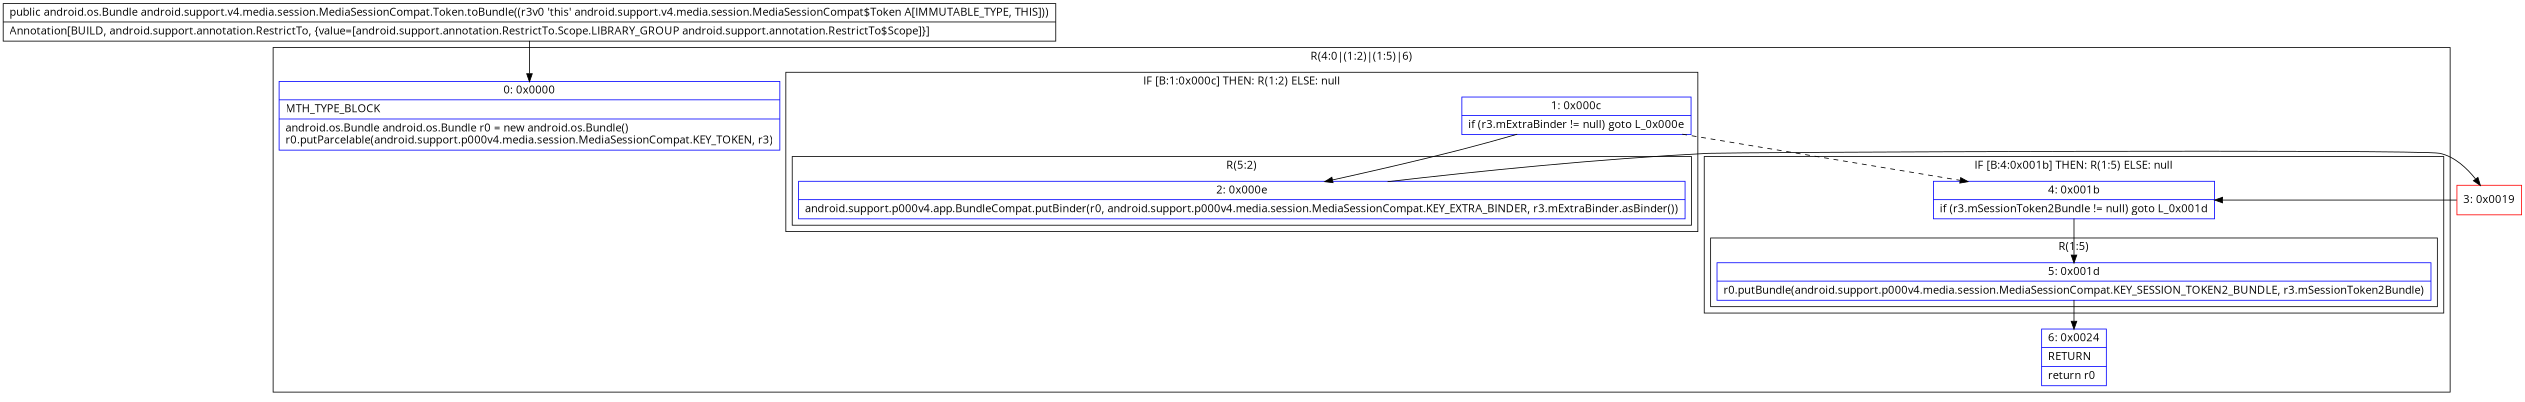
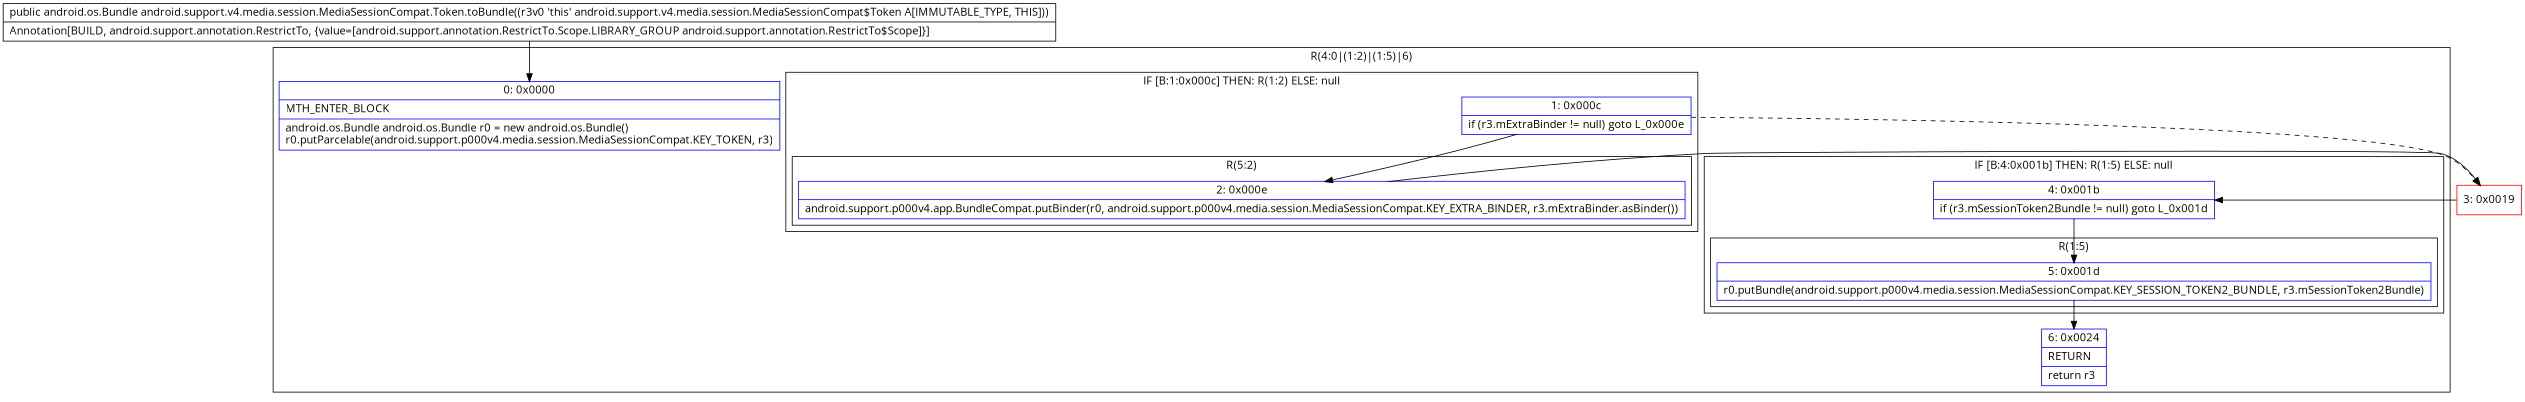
node "0: 0x0000": text "MTH_TYPE_BLOCK" -> "MTH_ENTER_BLOCK"
edge "1: 0x000c" -> "4: 0x001b": now "1: 0x000c" -> "3: 0x0019"
node "6: 0x0024": text "return r0" -> "return r3"
